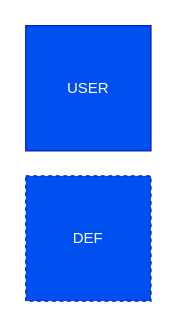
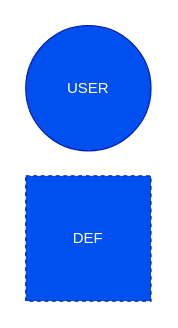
node "USER": shape rectangle -> ellipse
